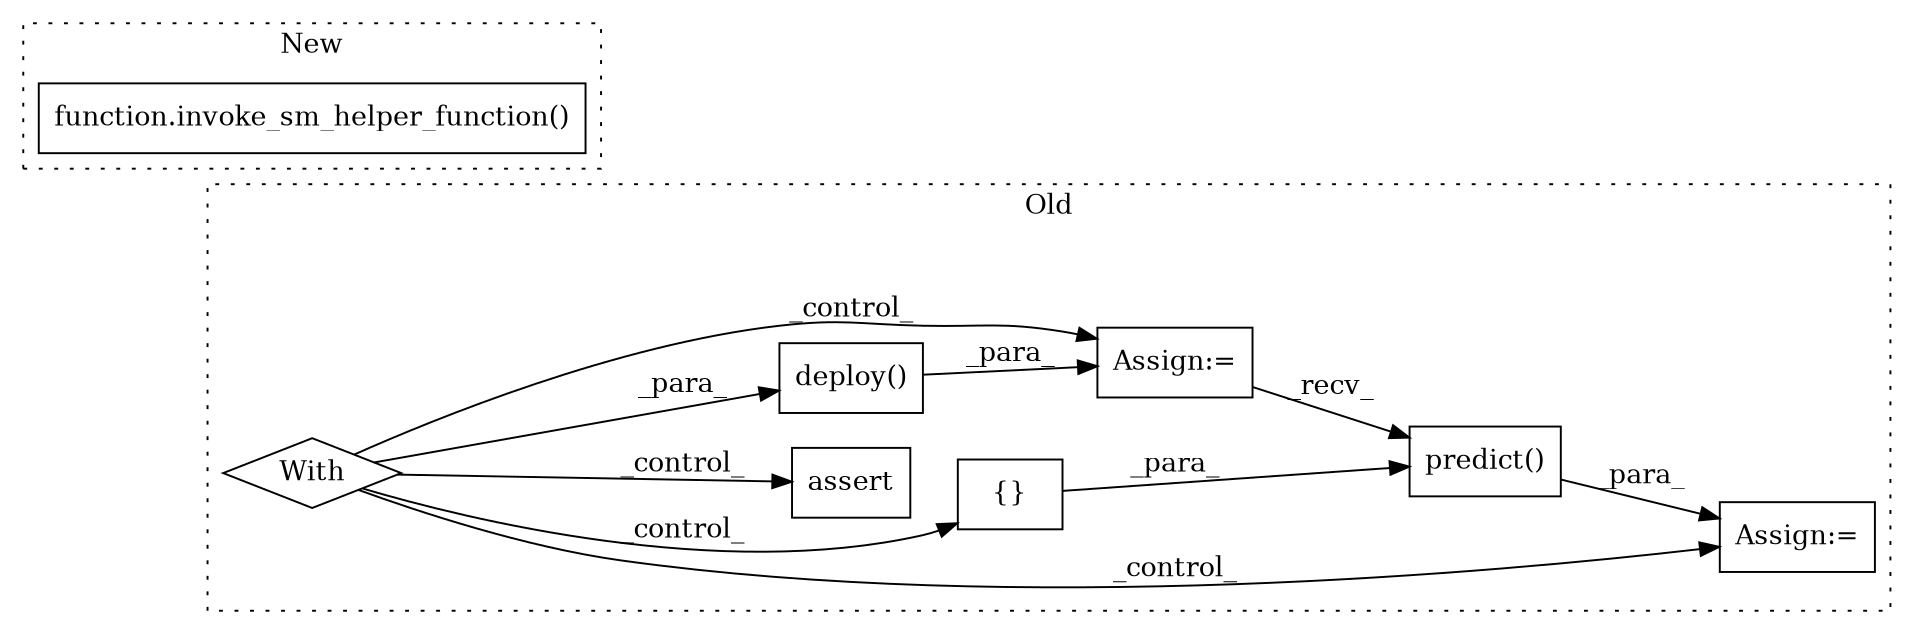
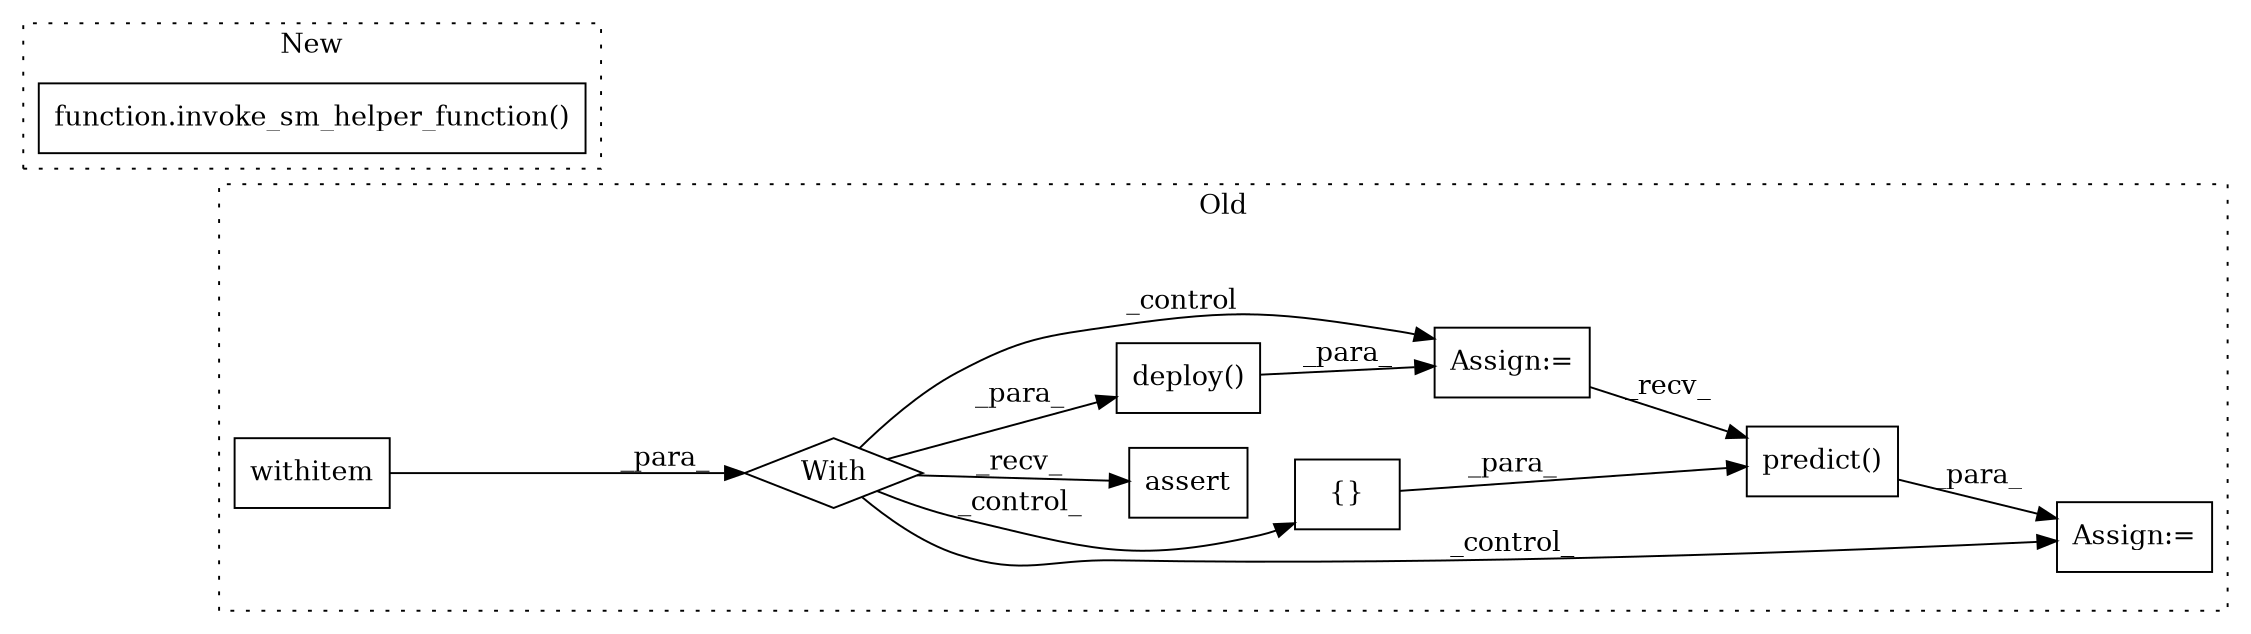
edge "With" -> "assert": label "_control_" -> "_recv_"
node "withitem": added
